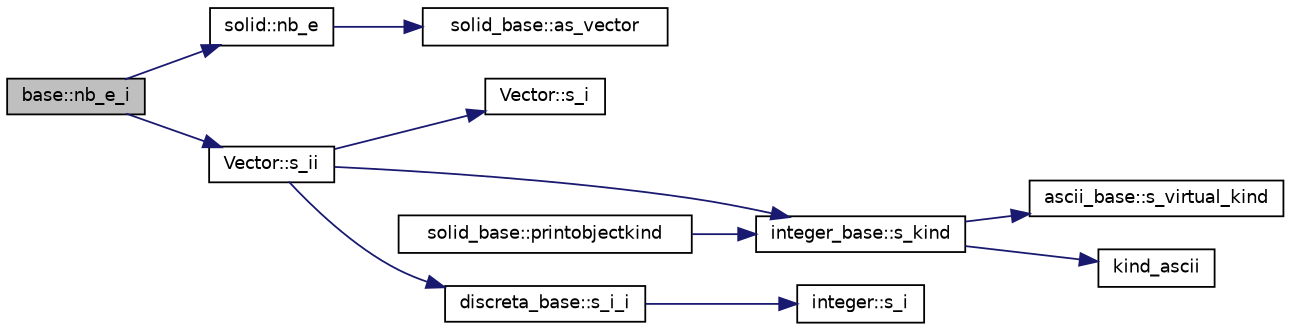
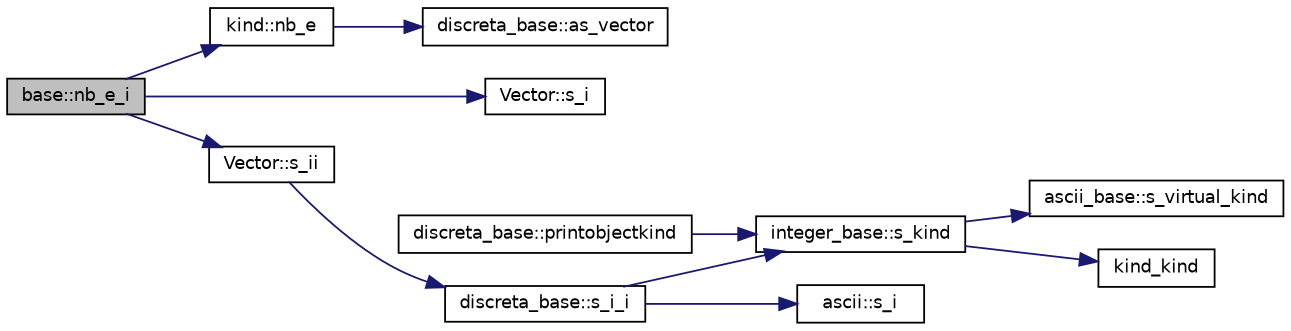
node "solid::nb_e": label "solid::nb_e" -> "kind::nb_e"
node "solid_base::as_vector": label "solid_base::as_vector" -> "discreta_base::as_vector"
edge "Vector::s_ii" -> "Vector::s_i": now "base::nb_e_i" -> "Vector::s_i"
edge "Vector::s_ii" -> "integer_base::s_kind": now "discreta_base::s_i_i" -> "integer_base::s_kind"
node "solid_base::printobjectkind": label "solid_base::printobjectkind" -> "discreta_base::printobjectkind"
node "kind_ascii": label "kind_ascii" -> "kind_kind"
node "integer::s_i": label "integer::s_i" -> "ascii::s_i"
